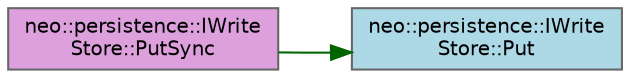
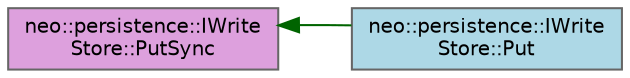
edge "neo::persistence::IWrite Store::PutSync" -> "neo::persistence::IWrite Store::Put": reversed
